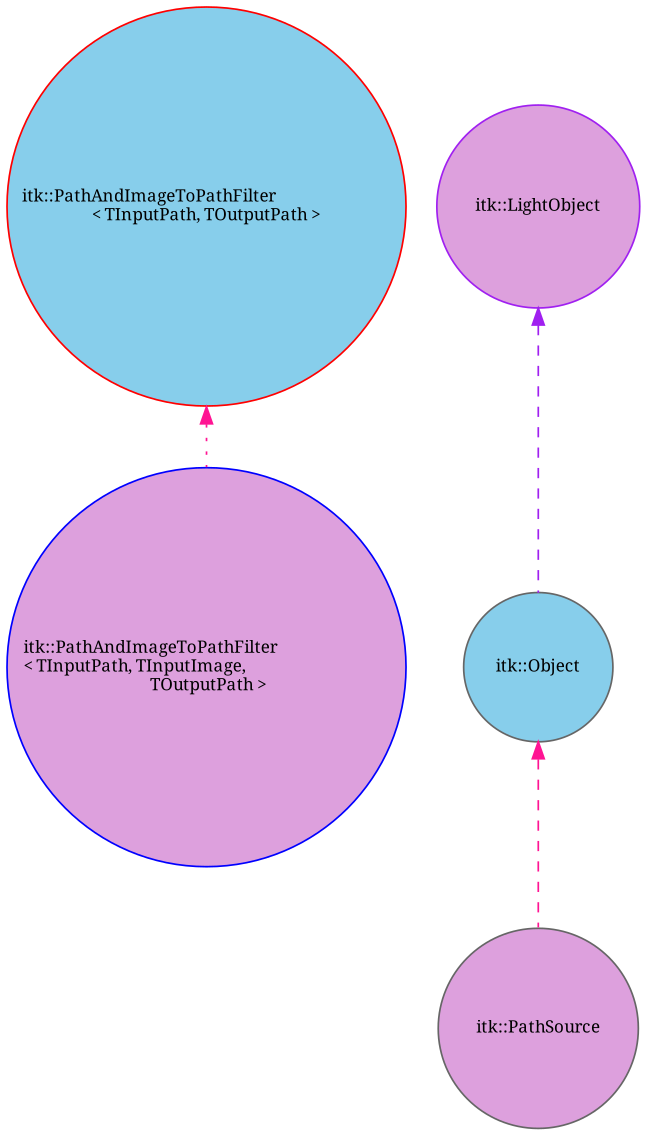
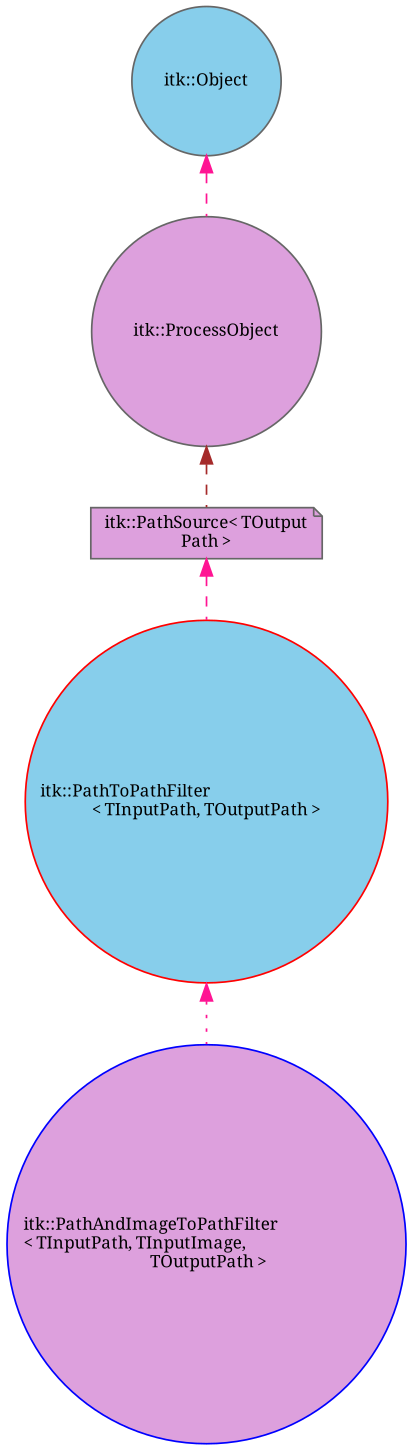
node "itk::PathAndImageToPathFilter < TInputPath, TOutputPath >": label "itk::PathAndImageToPathFilter < TInputPath, TOutputPath >" -> "itk::PathToPathFilter < TInputPath, TOutputPath >"
node "itk::LightObject": removed
node "itk::PathSource< TOutput Path >": added
node "itk::PathSource": label "itk::PathSource" -> "itk::ProcessObject"
